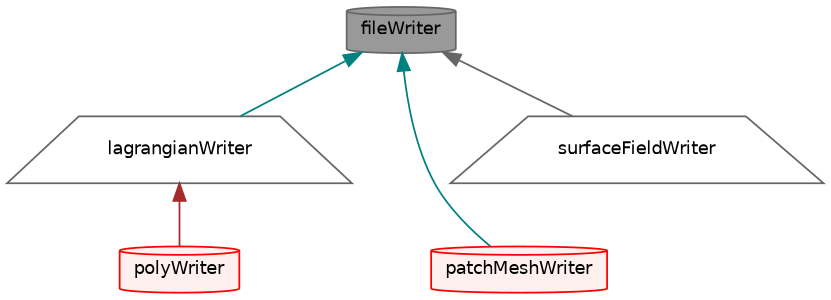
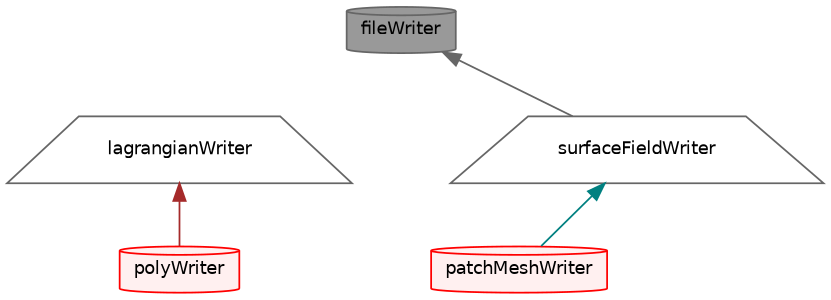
edge "lagrangianWriter" -> "fileWriter": removed
edge "patchMeshWriter" -> "fileWriter": now "patchMeshWriter" -> "surfaceFieldWriter"
